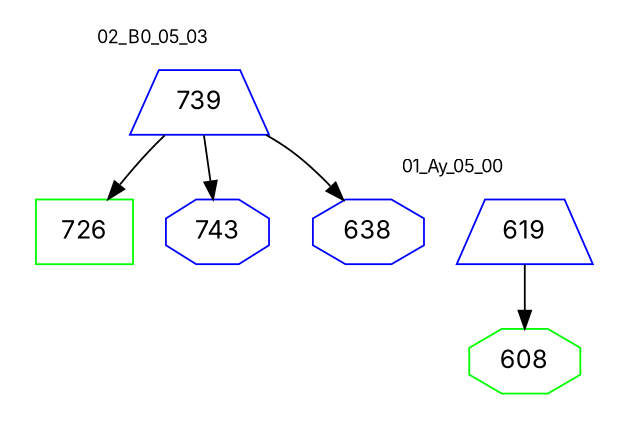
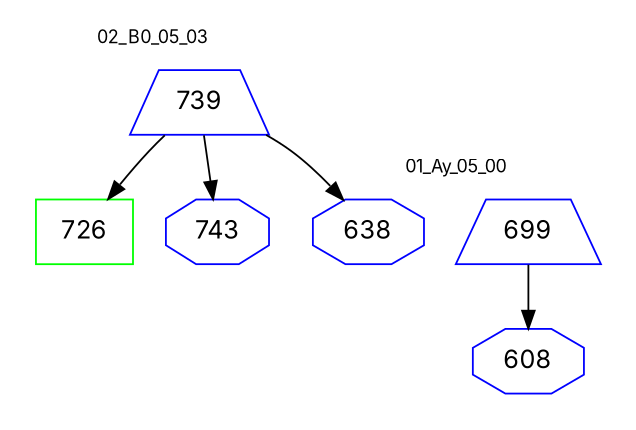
node "619": label "619" -> "699"
node "608": color green -> blue
